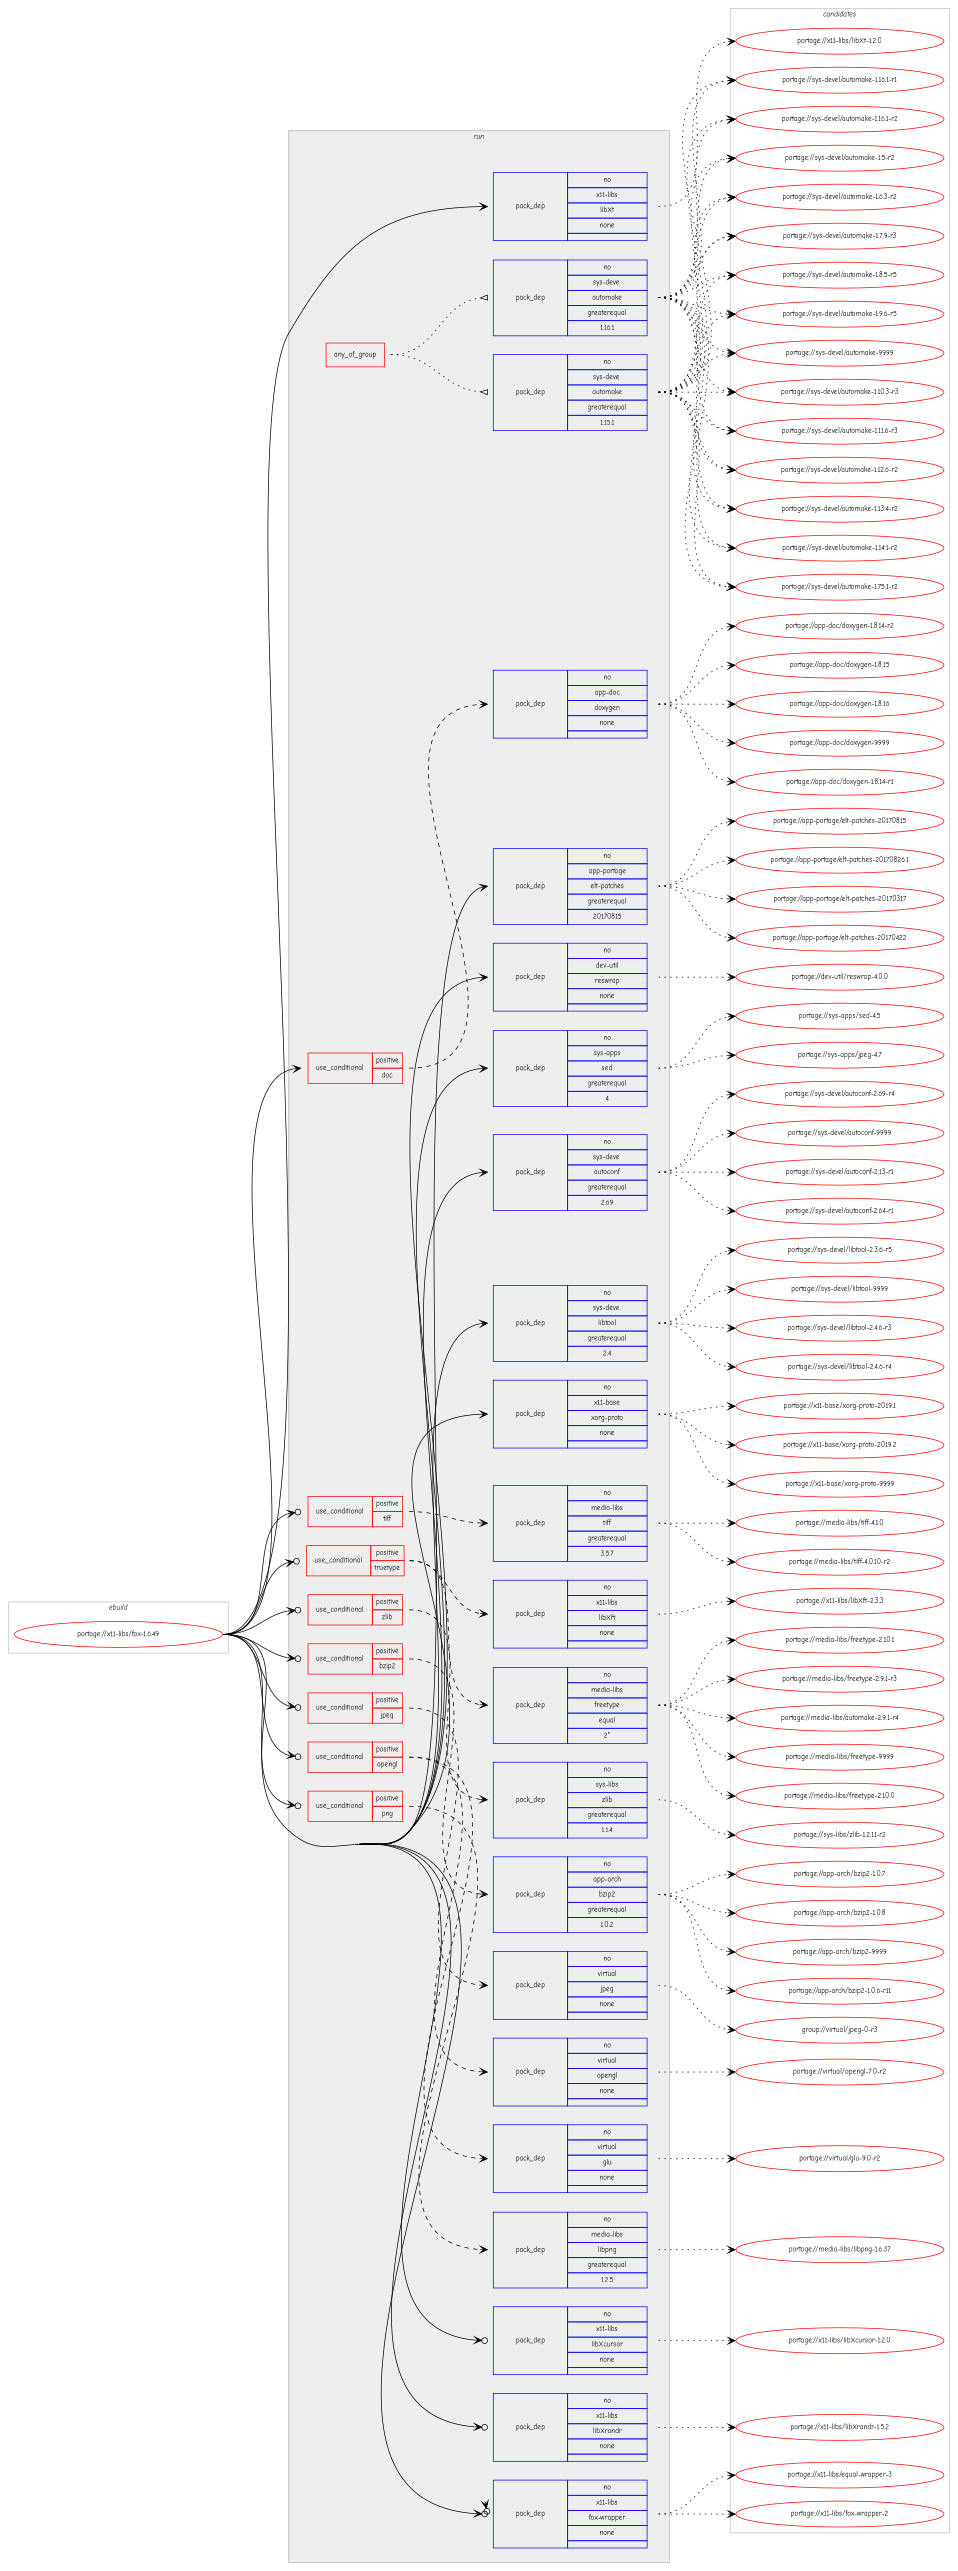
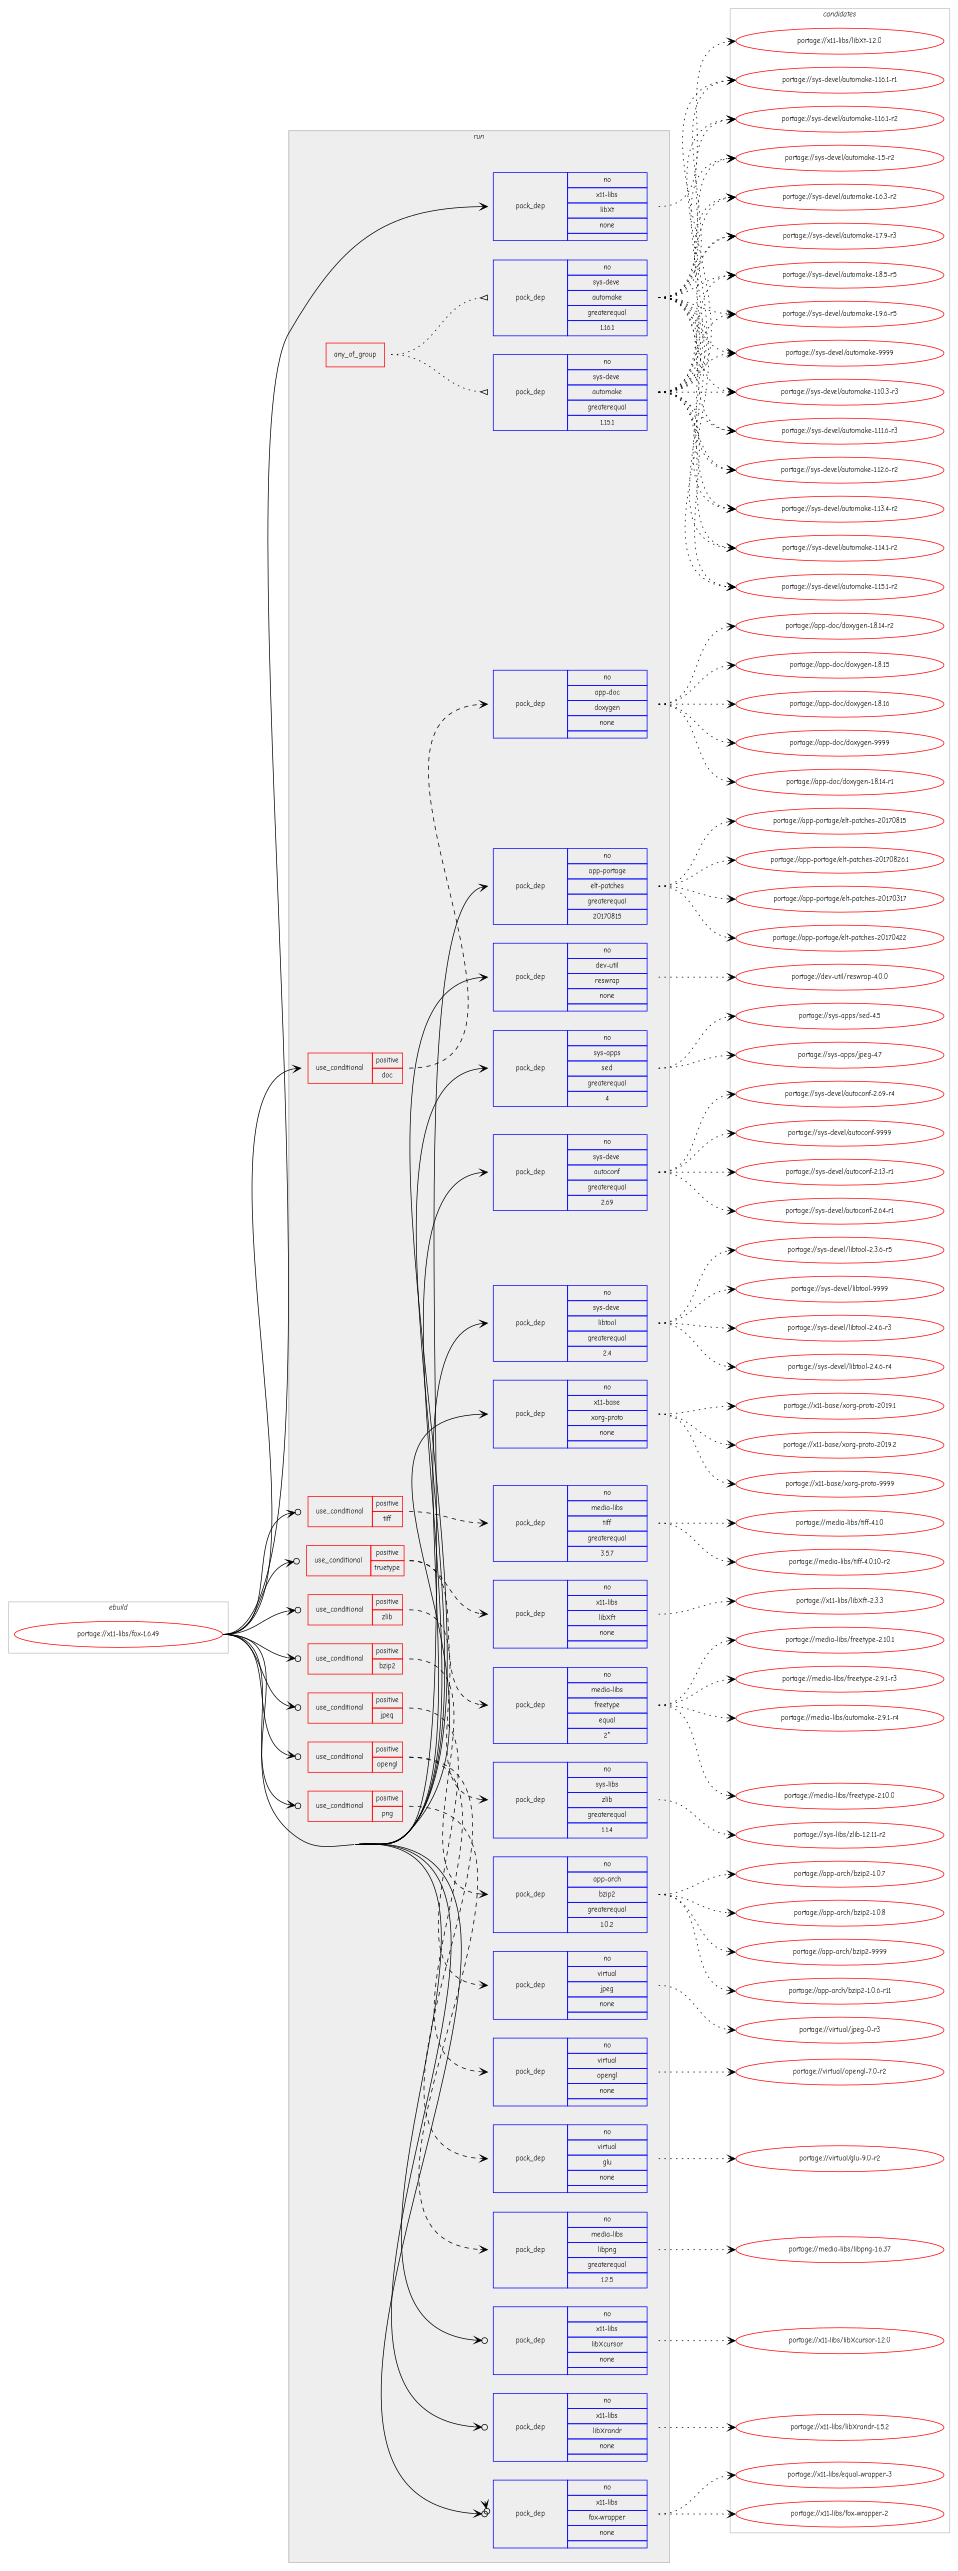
node "portage://sys-devel/automake-1.75.1-r2": label "portage://sys-devel/automake-1.75.1-r2" -> "portage://sys-devel/automake-1.15.1-r2"
node "portage://media-libs/freetype-9999": removed
node "group://virtual/jpeg-0-r3": label "group://virtual/jpeg-0-r3" -> "portage://virtual/jpeg-0-r3"
